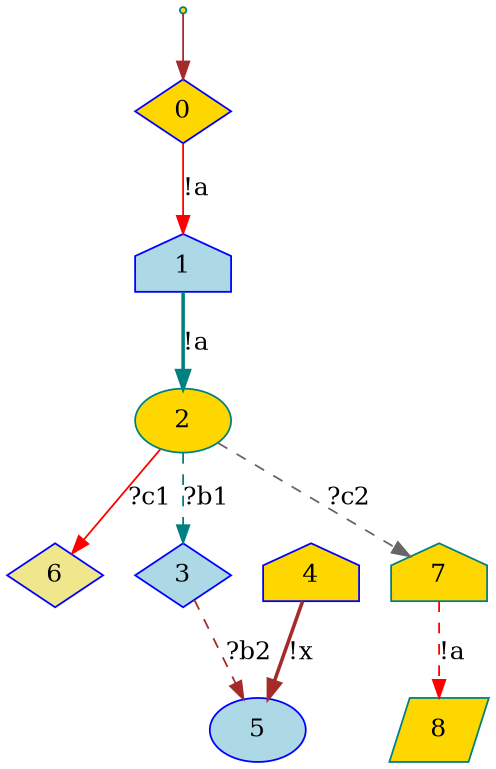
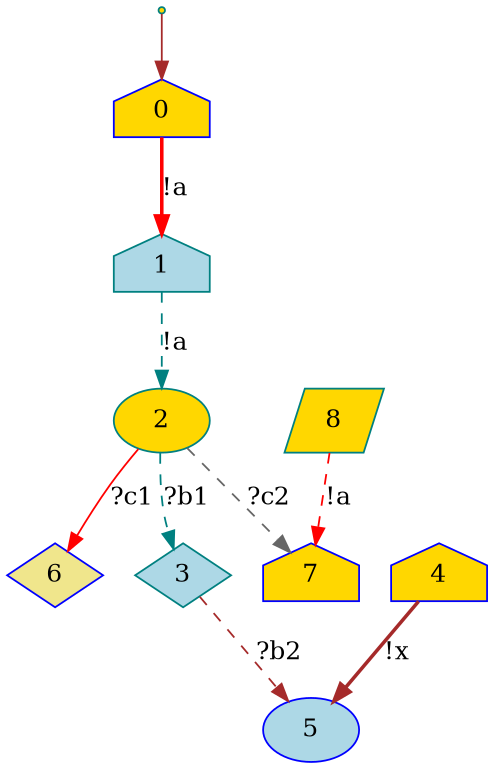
node "0": shape diamond -> house
edge "0" -> "1": style solid -> bold
node "1": color blue -> teal
edge "1" -> "2": style bold -> dashed
node "3": color blue -> teal
node "7": color teal -> blue
edge "7" -> "8": reversed
